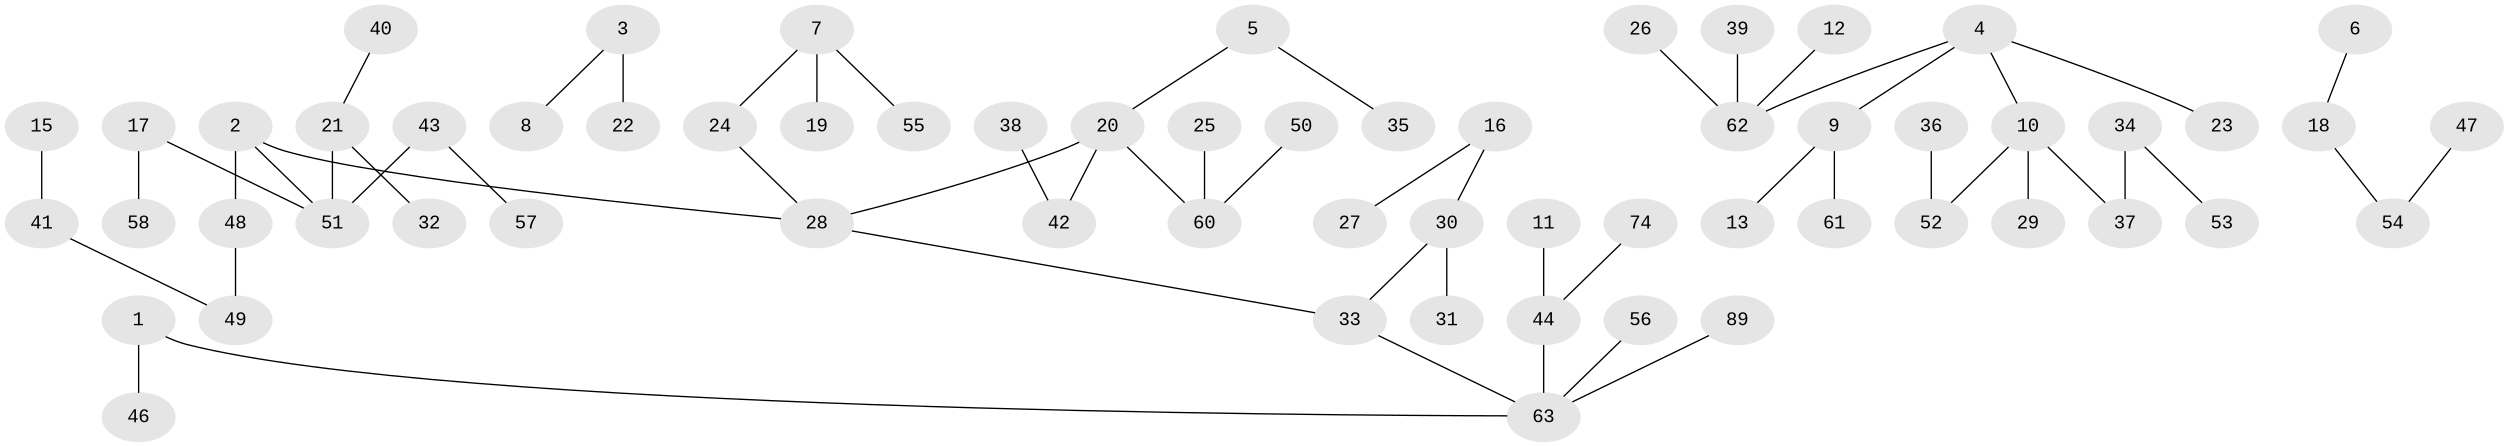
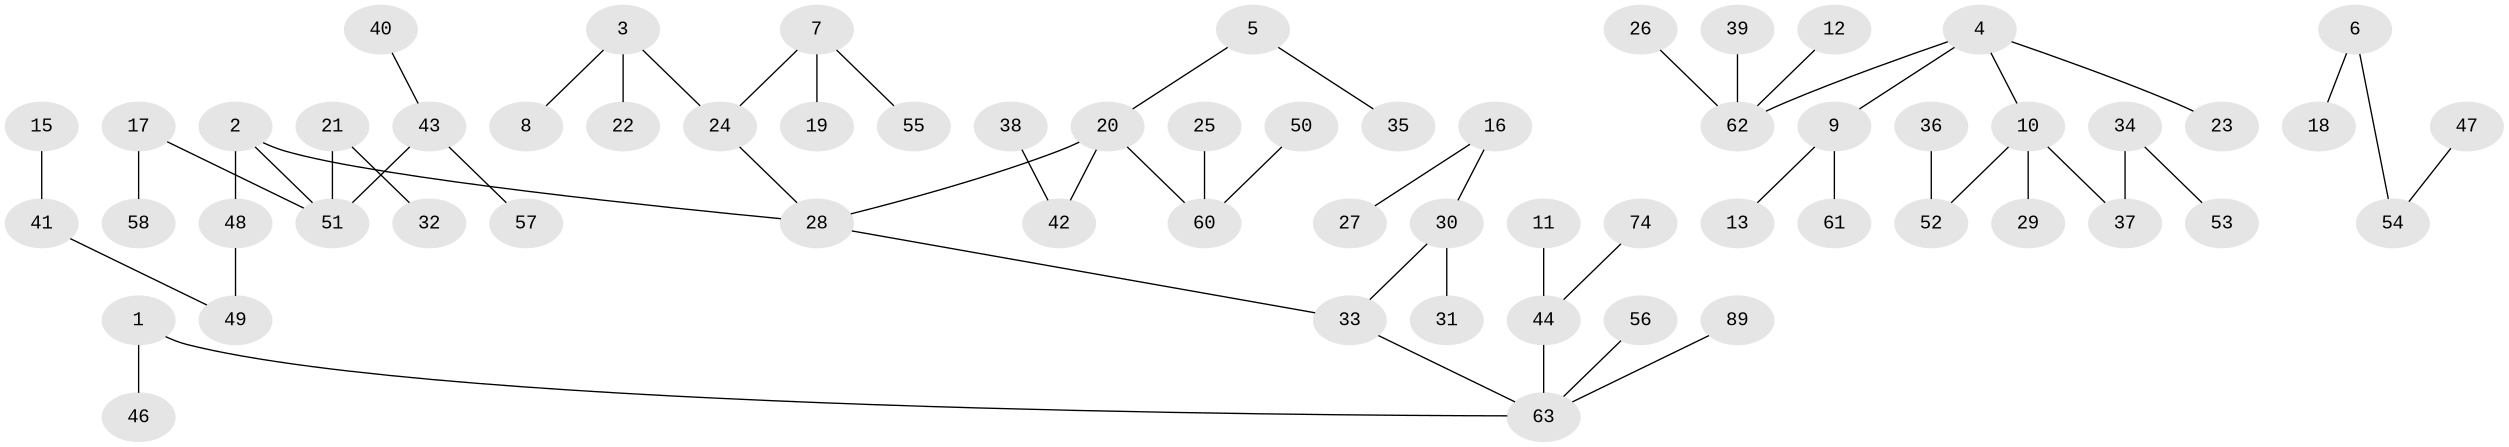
edge "40" -- "21": now "40" -- "43"
edge "3" -- "24": added
edge "18" -- "54": now "6" -- "54"
